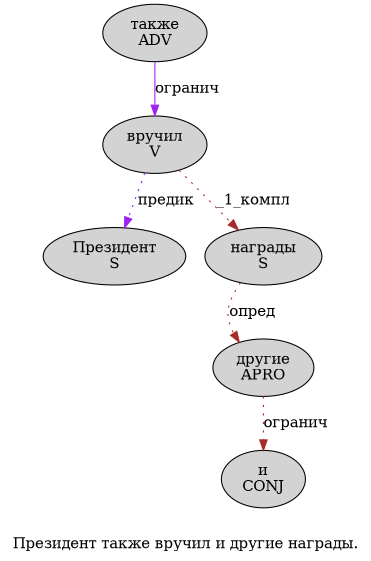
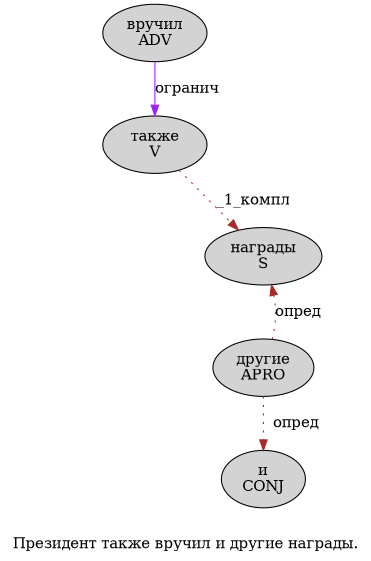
node "также ADV": label "также ADV" -> "вручил ADV"
node "вручил V": label "вручил V" -> "также V"
node "Президент S": removed
edge "награды S" -> "другие APRO": reversed
edge "другие APRO" -> "и CONJ": label "огранич" -> "опред"
